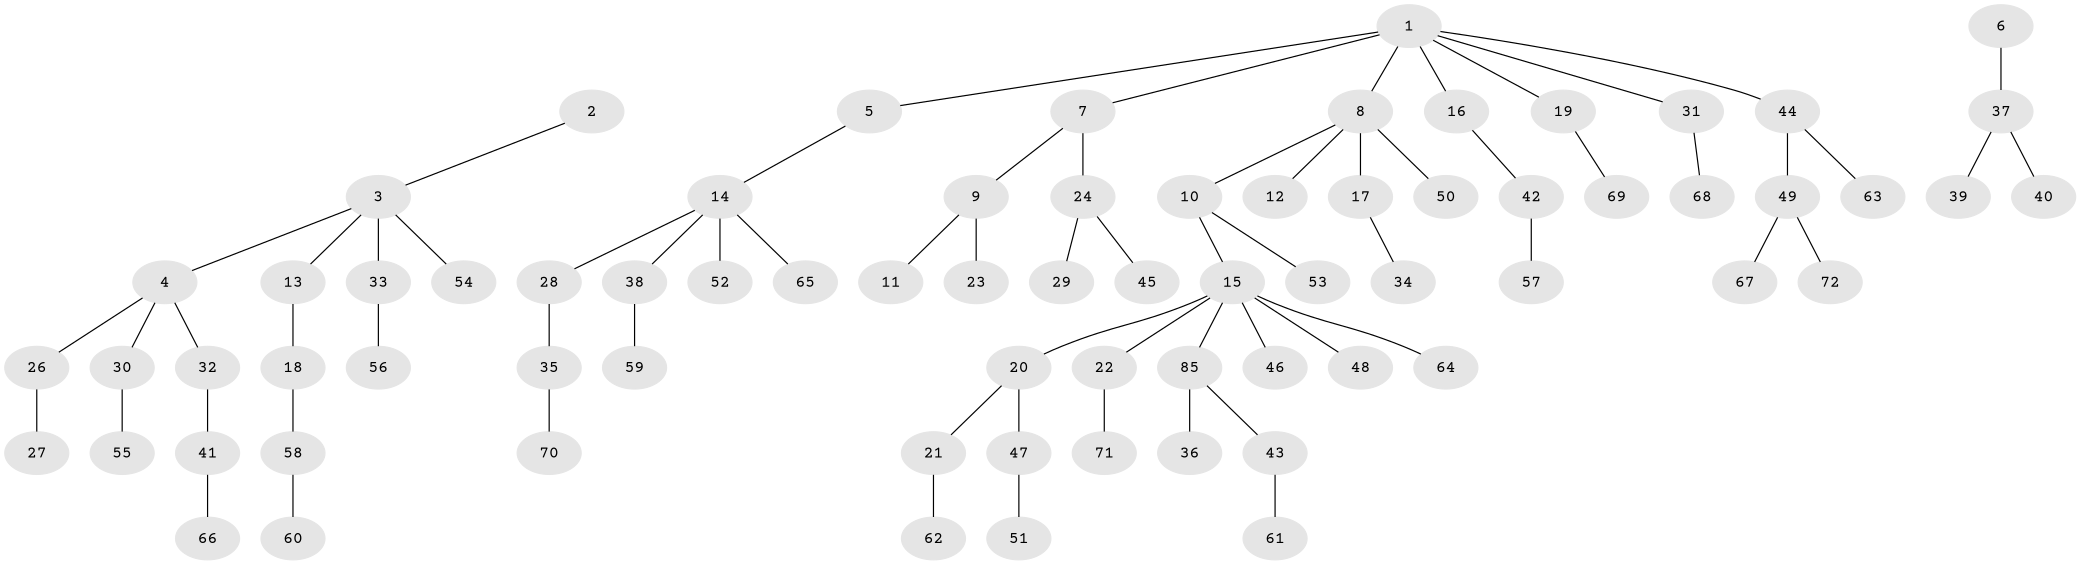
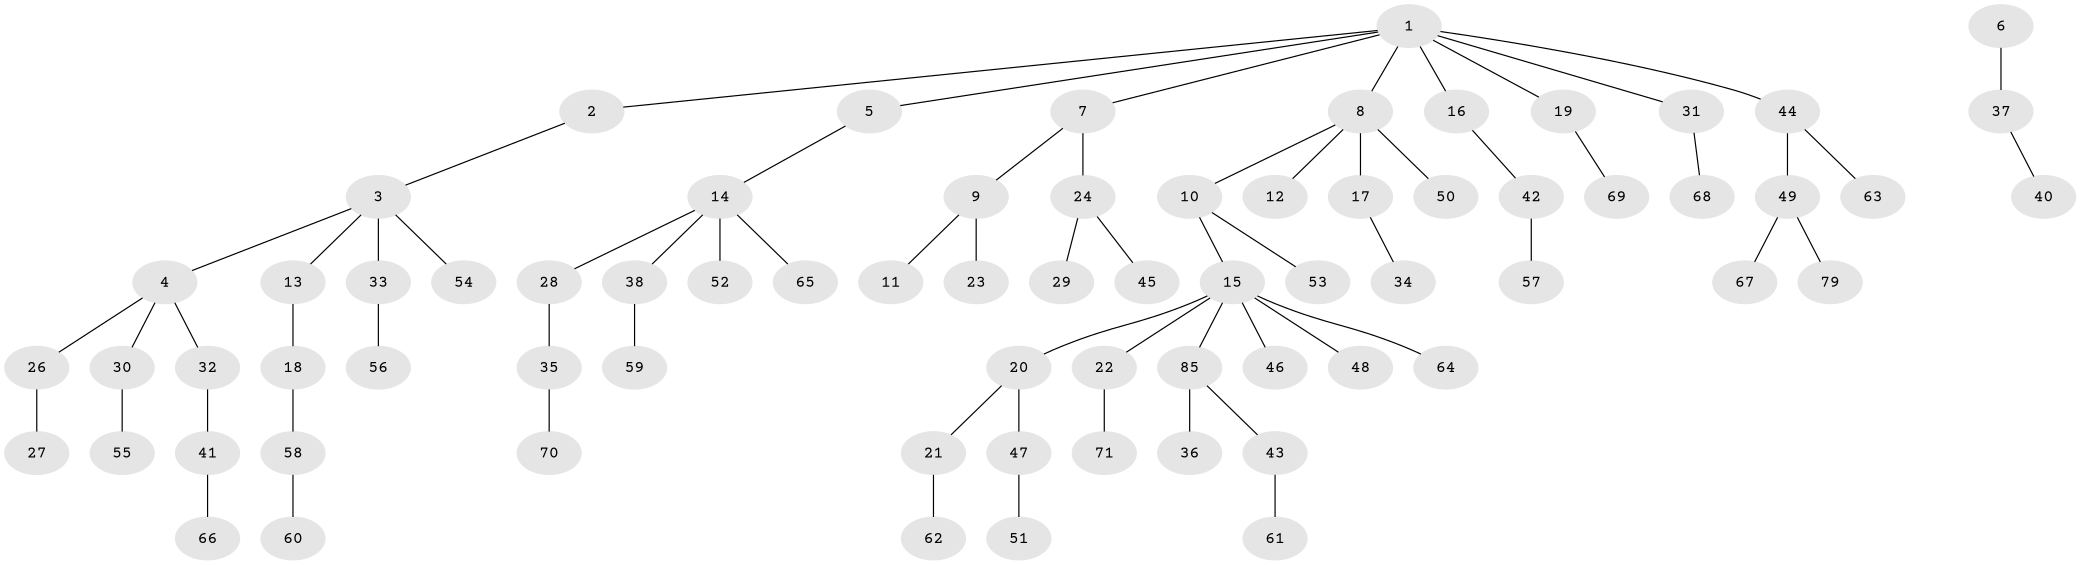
edge "1" -- "2": added
node "39": removed
node "72": label "72" -> "79"
